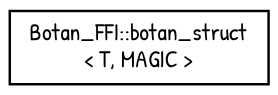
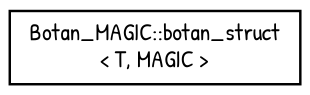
node "Botan_FFI::botan_struct < T, MAGIC >": label "Botan_FFI::botan_struct < T, MAGIC >" -> "Botan_MAGIC::botan_struct < T, MAGIC >"
